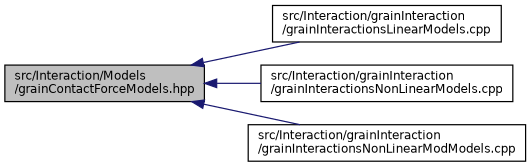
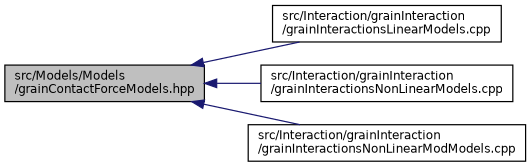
node "src/Interaction/Models /grainContactForceModels.hpp": label "src/Interaction/Models /grainContactForceModels.hpp" -> "src/Models/Models /grainContactForceModels.hpp"
